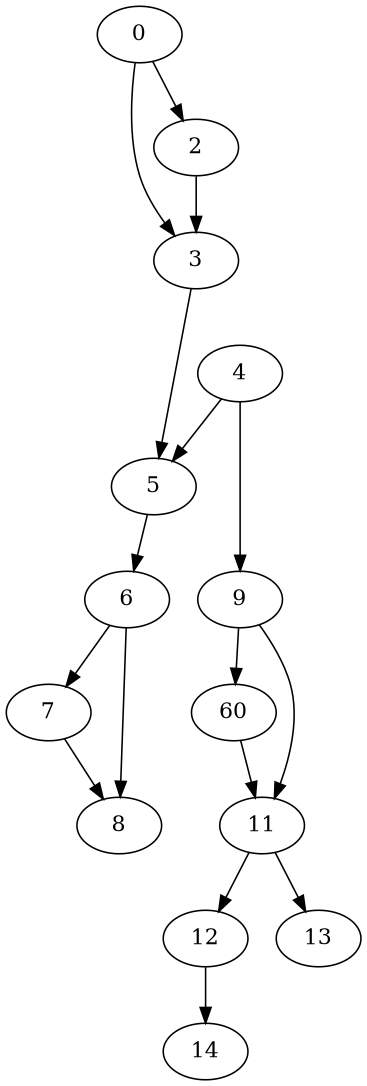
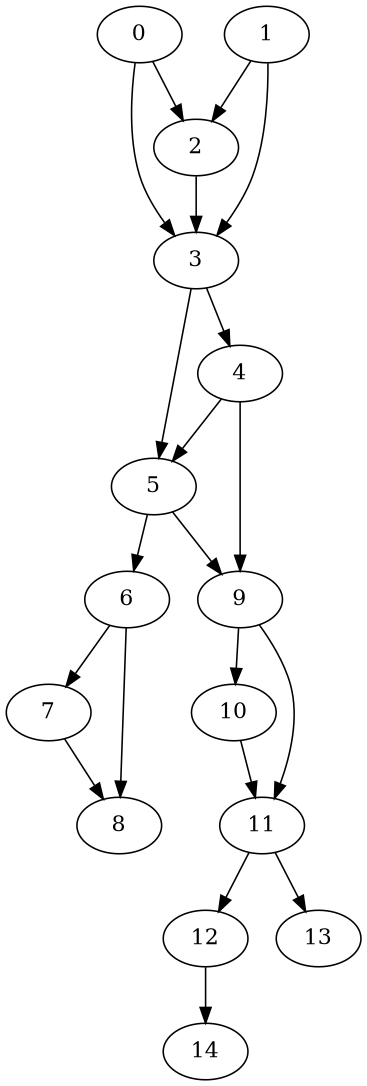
node "1": added
edge "3" -> "4": added
edge "5" -> "9": added
node "60": label "60" -> "10"
